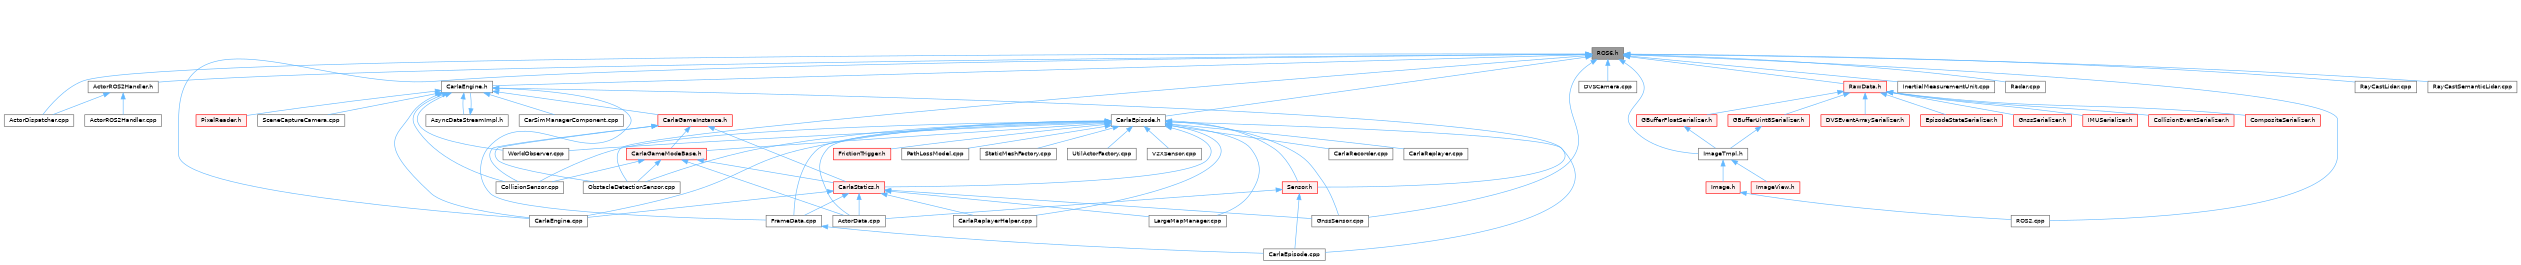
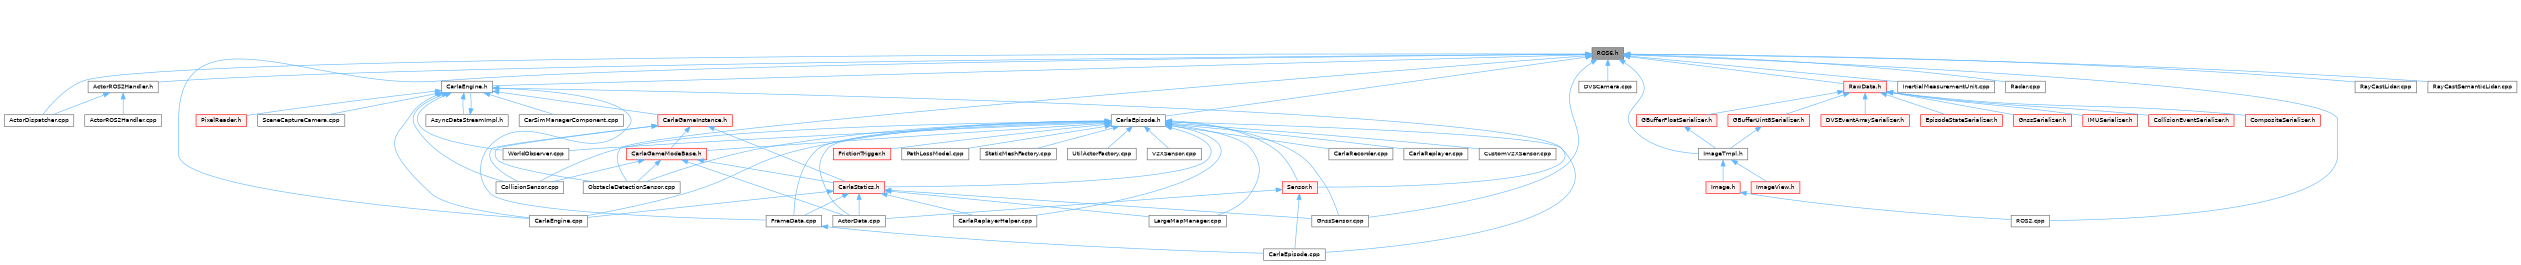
node "CustomV2XSensor.cpp": added
